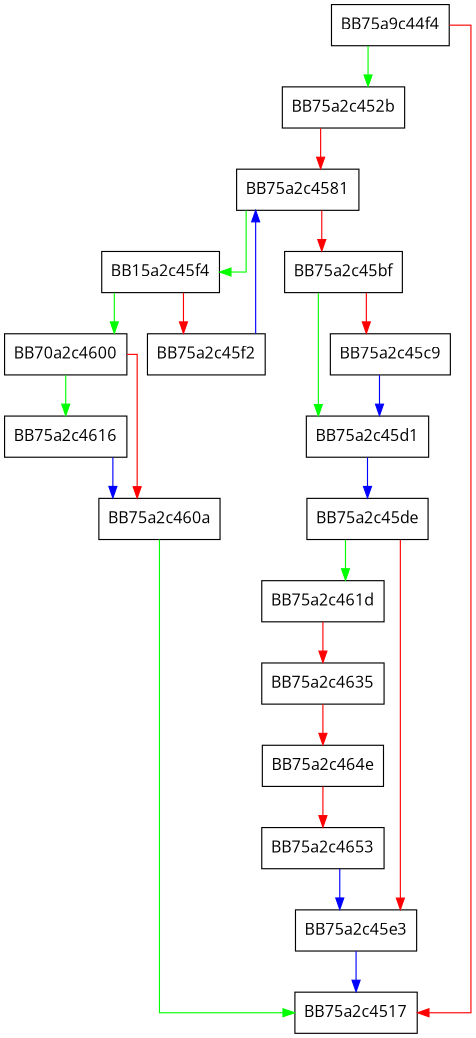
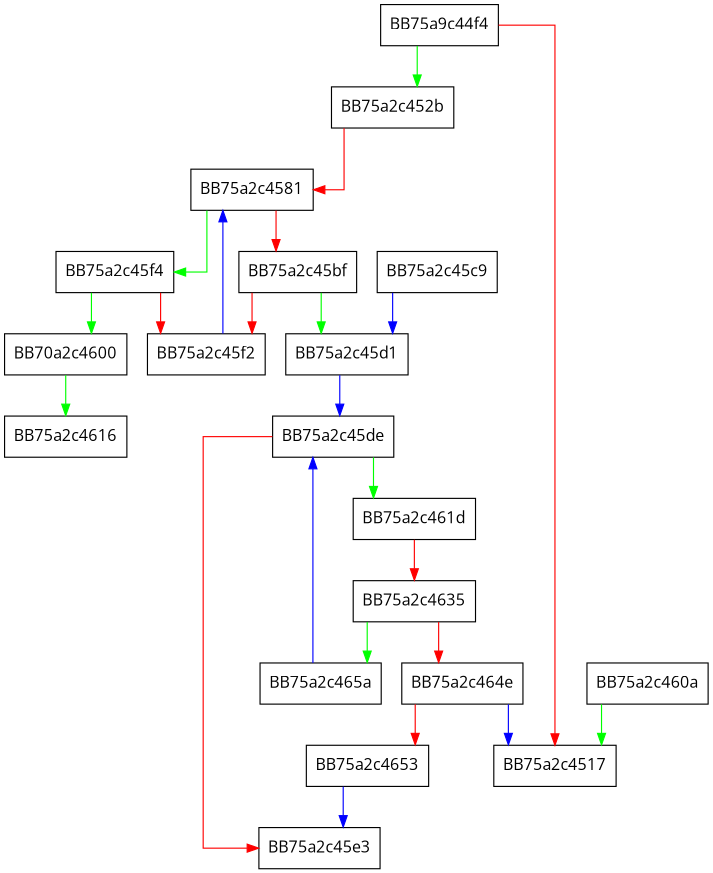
node "BB15a2c45f4": label "BB15a2c45f4" -> "BB75a2c45f4"
edge "BB75a2c45bf" -> "BB75a2c45c9": now "BB75a2c45bf" -> "BB75a2c45f2"
edge "BB70a2c4600" -> "BB75a2c460a": removed
edge "BB75a2c4616" -> "BB75a2c460a": removed
node "BB75a2c465a": added
edge "BB75a2c45e3" -> "BB75a2c4517": now "BB75a2c464e" -> "BB75a2c4517"
